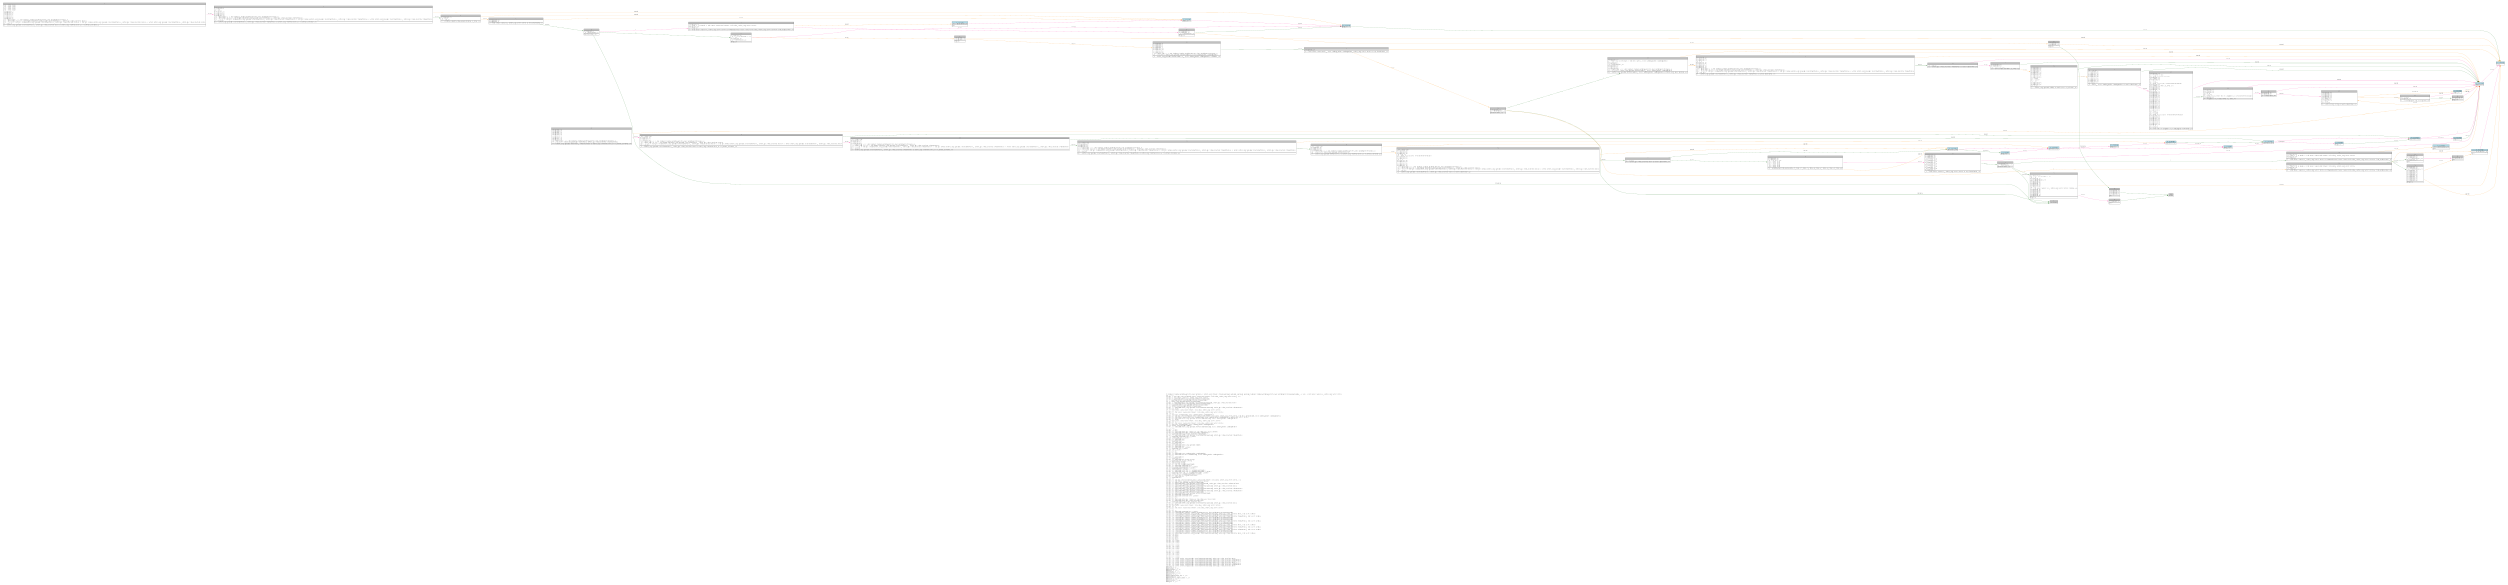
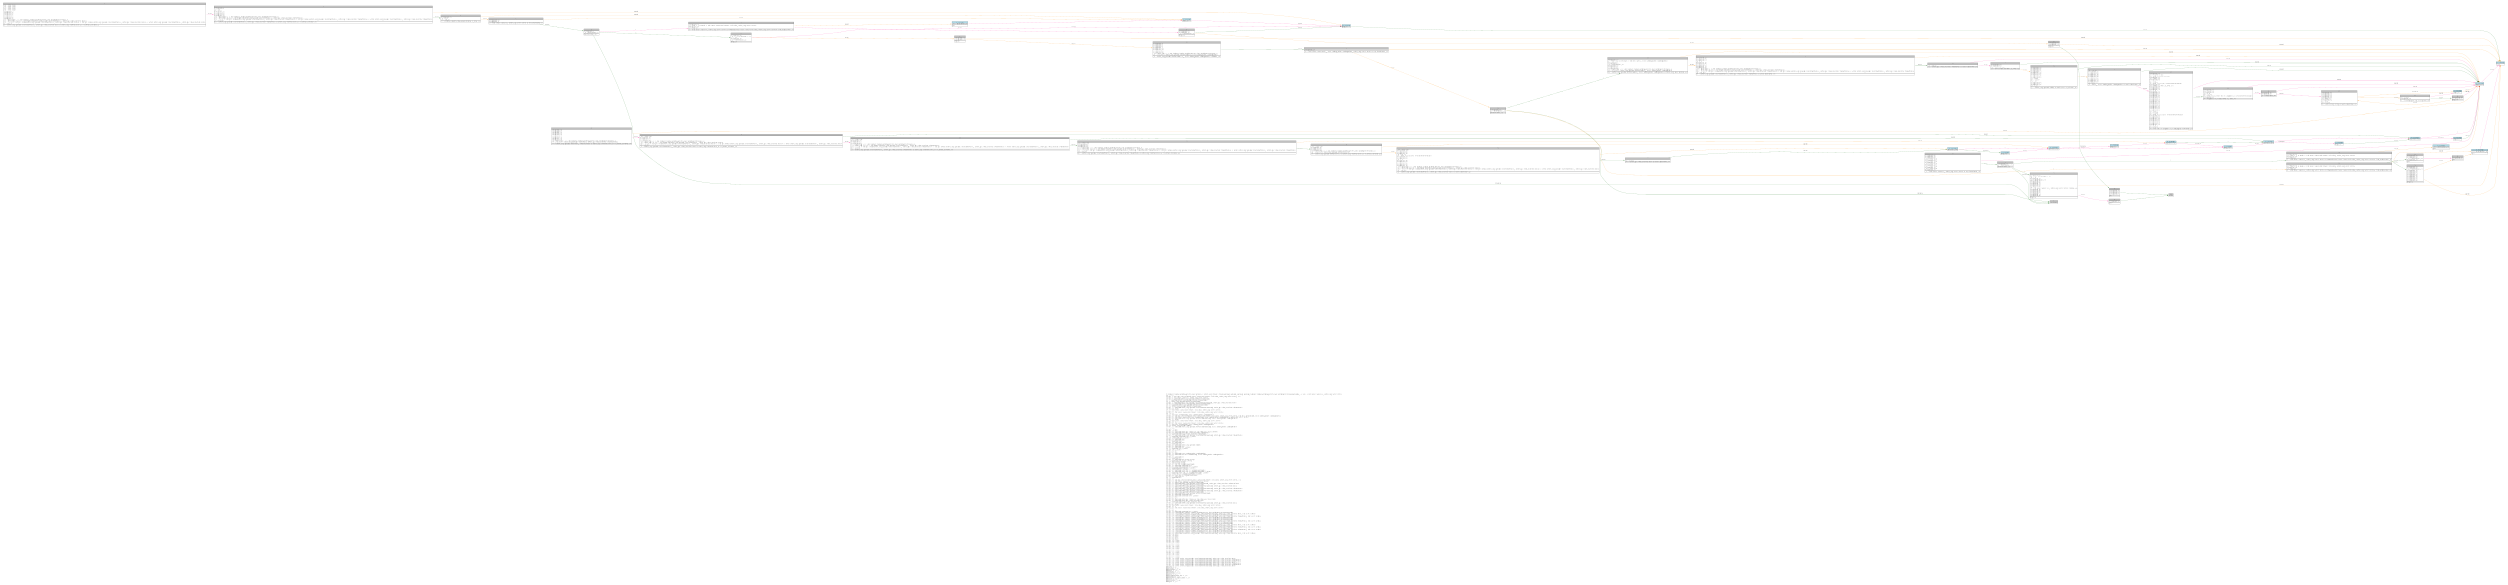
node "34": removed
